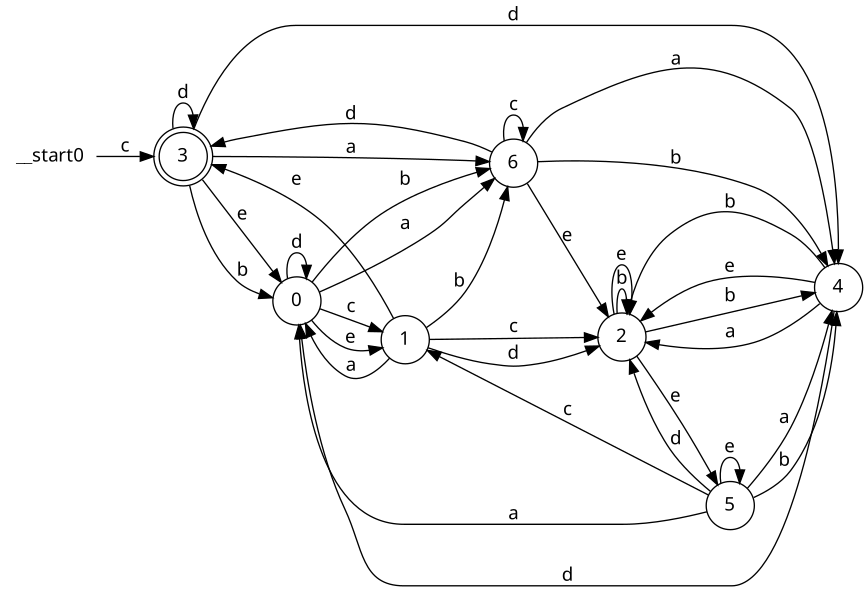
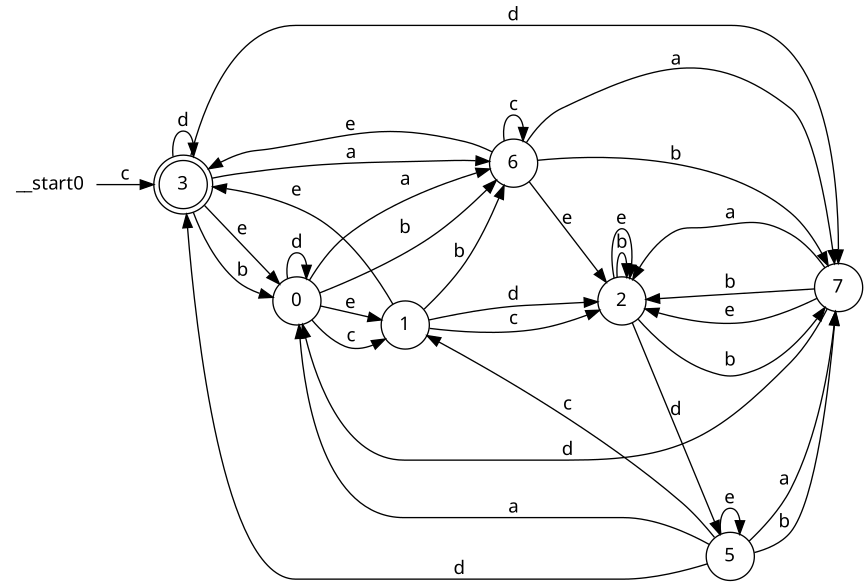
edge "6" -> "3": label "d" -> "e"
node "4": label "4" -> "7"
edge "1" -> "0": removed, label "a"
edge "2" -> "5": label "e" -> "d"
edge "5" -> "2": now "5" -> "3"
